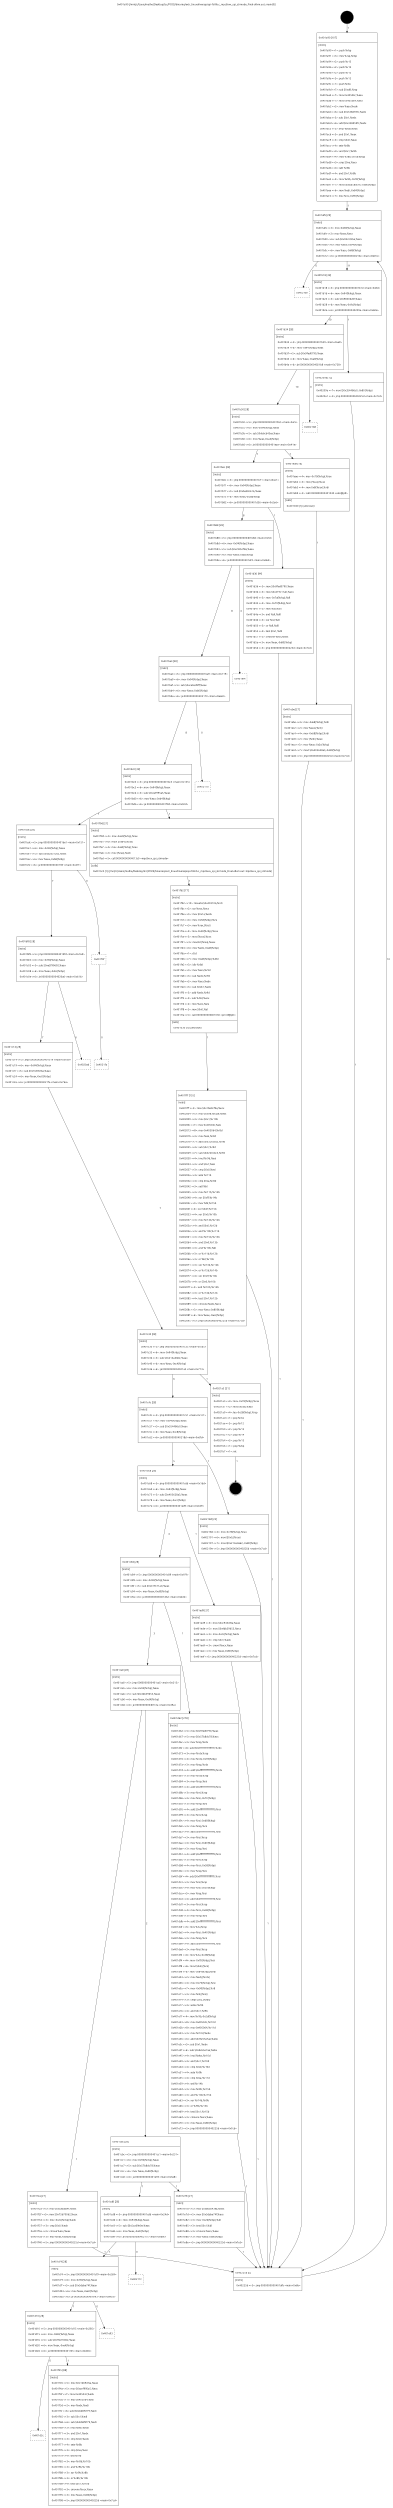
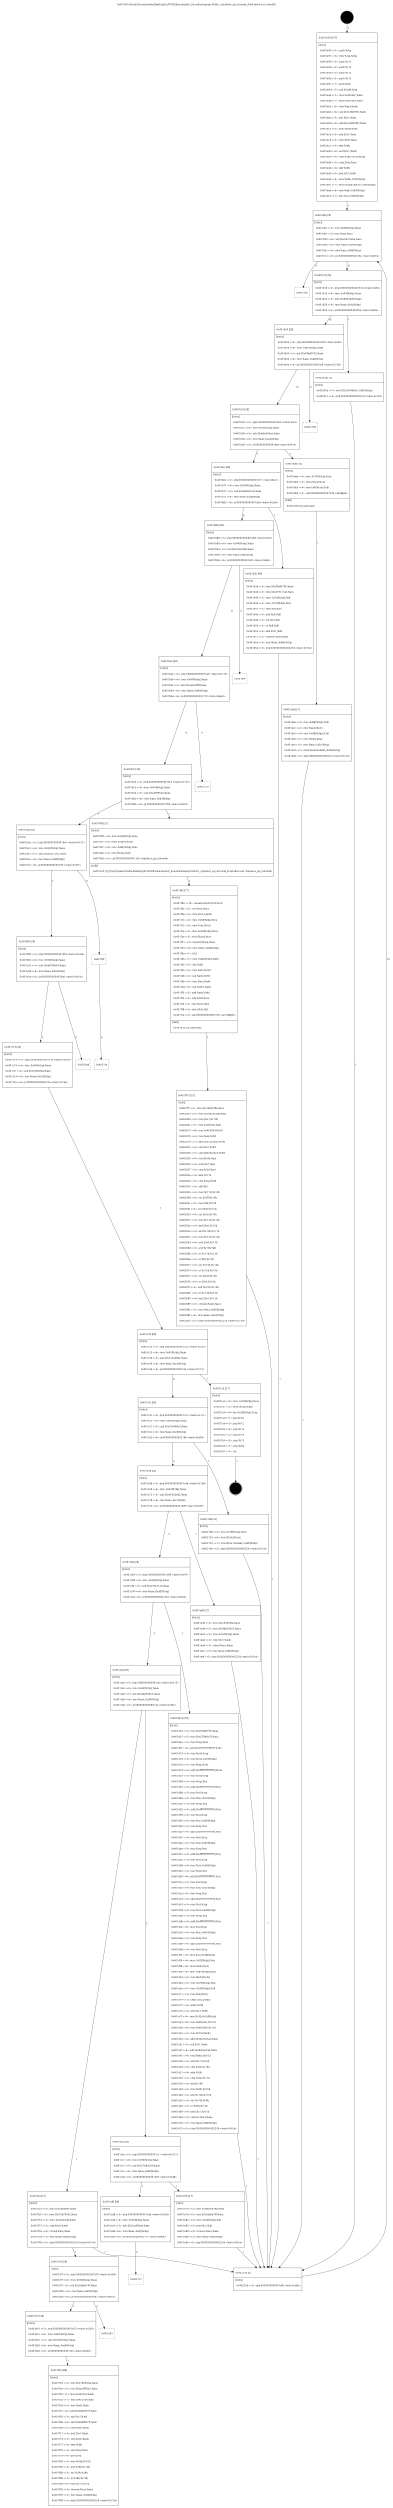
edge "0x401cd8 [28]" -> "0x401cf4 [28]": now "0x401f2a [27]" -> "0x401cf4 [28]"
node "0x401d2c": removed
